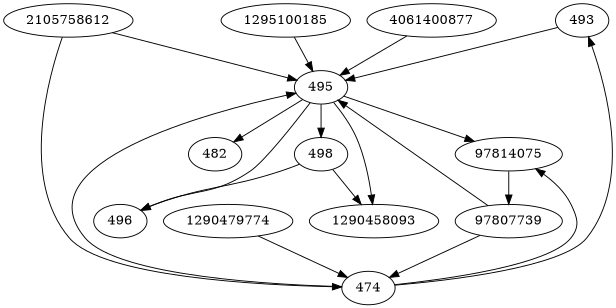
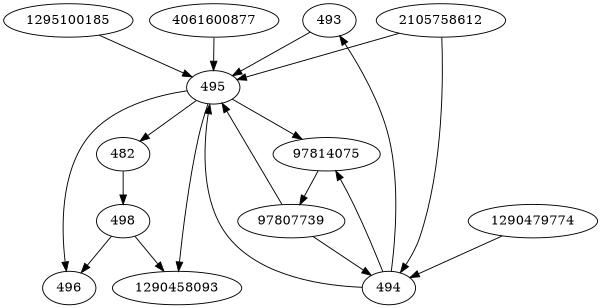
node "4061400877": label "4061400877" -> "4061600877"
edge "495" -> "498": now "482" -> "498"
node "474": label "474" -> "494"
